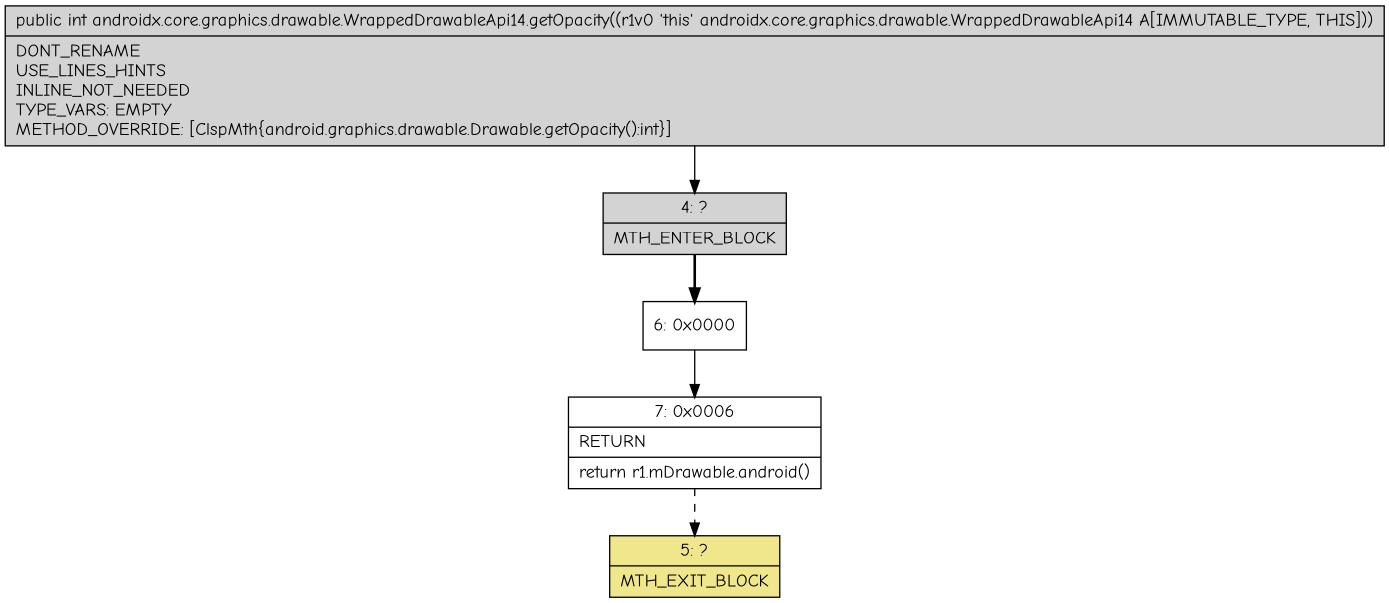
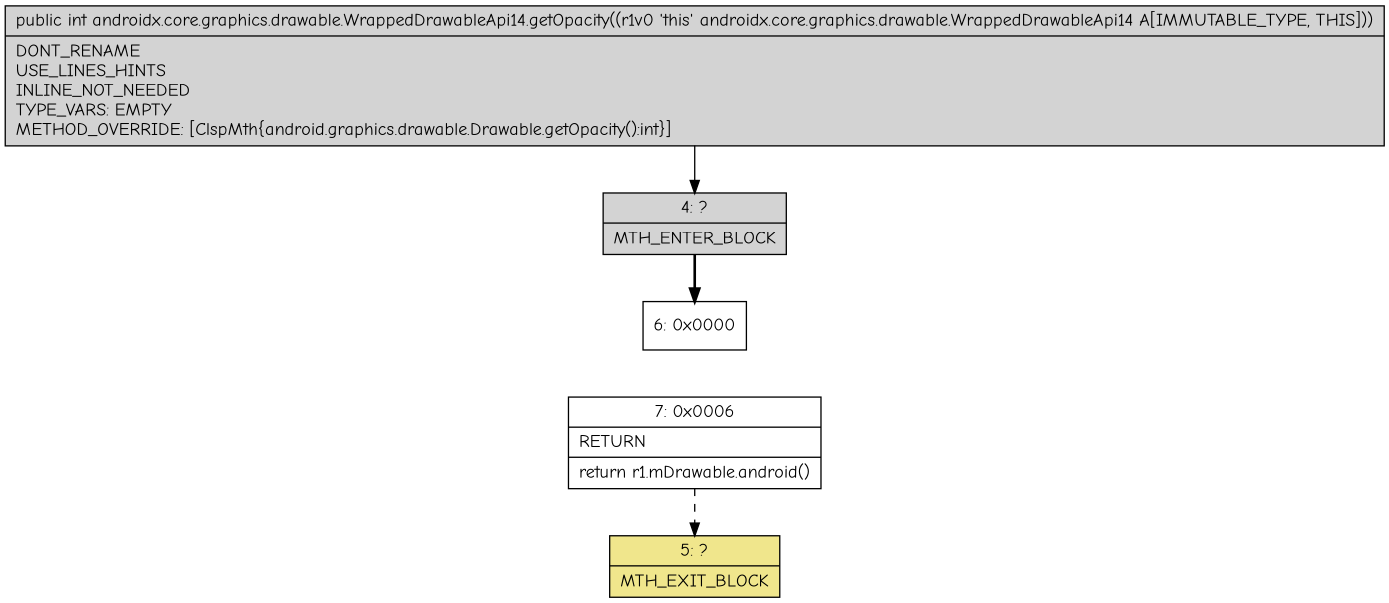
edge "6: 0x0000" -> "7: 0x0006": removed
